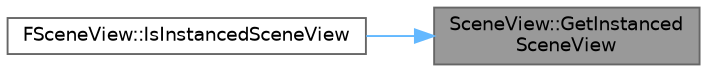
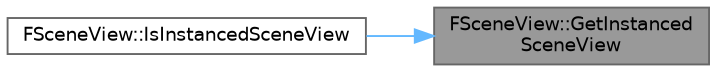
node "SceneView::GetInstanced SceneView": label "SceneView::GetInstanced SceneView" -> "FSceneView::GetInstanced SceneView"
